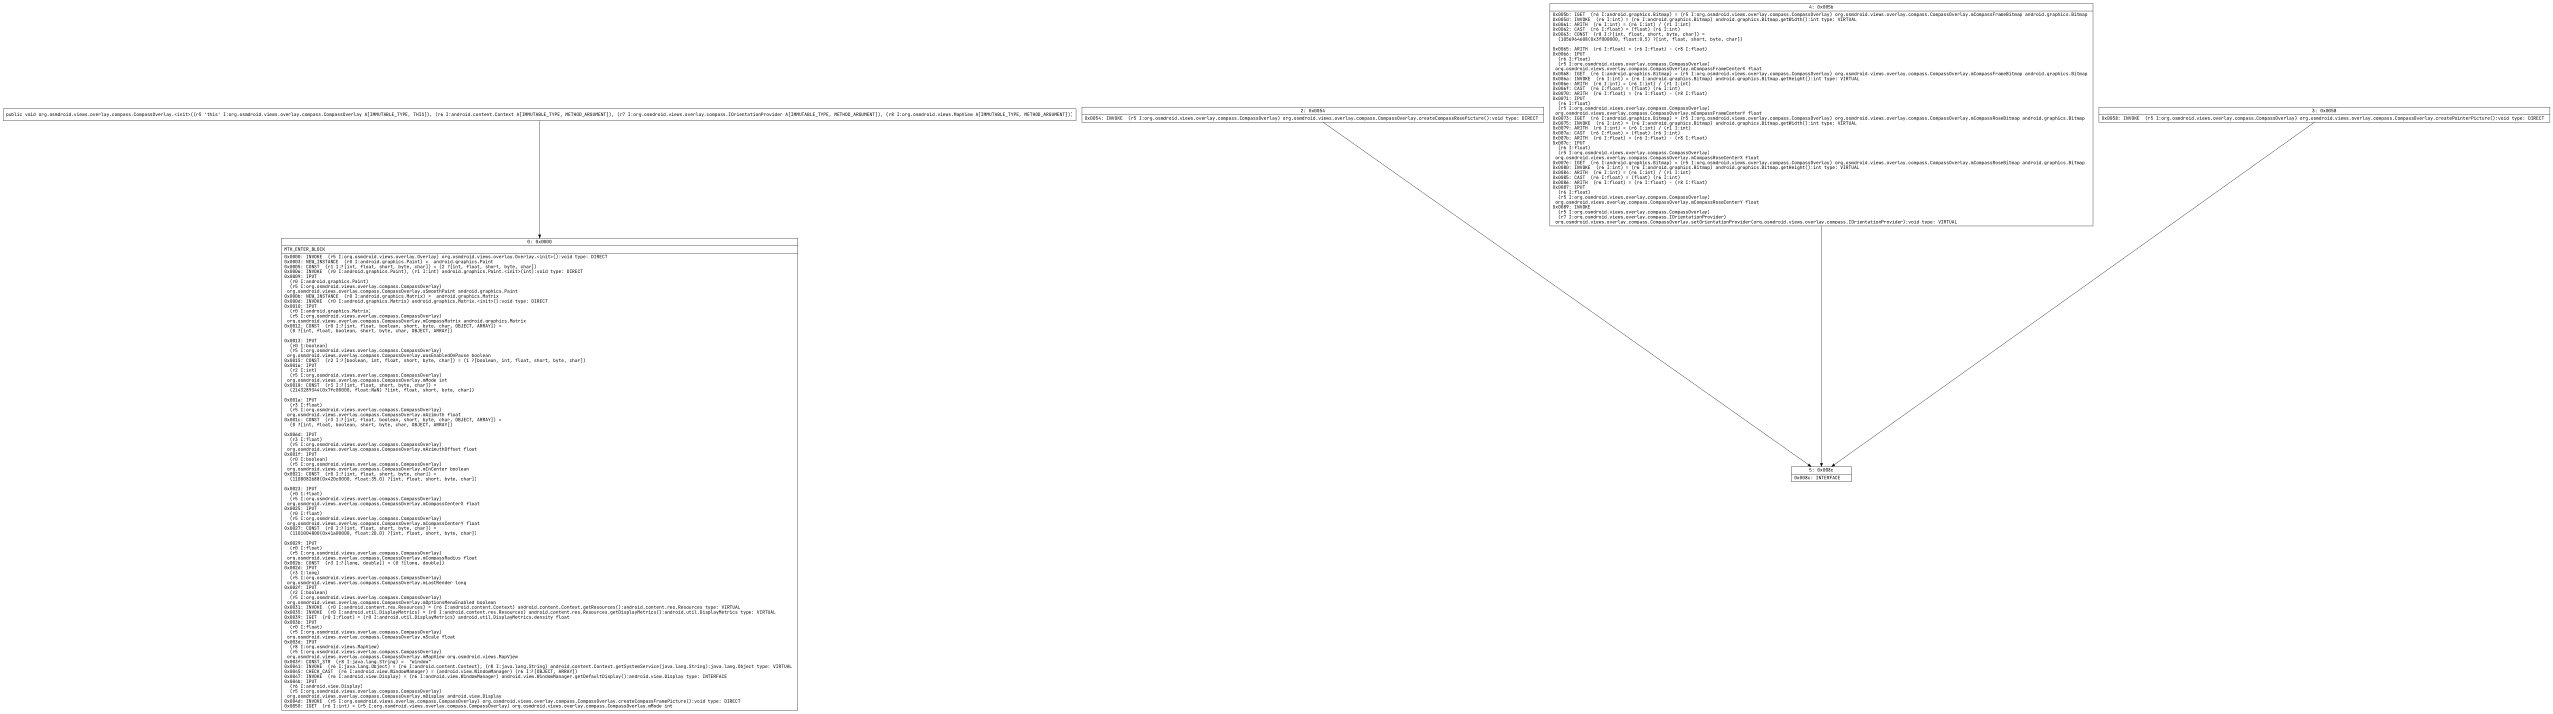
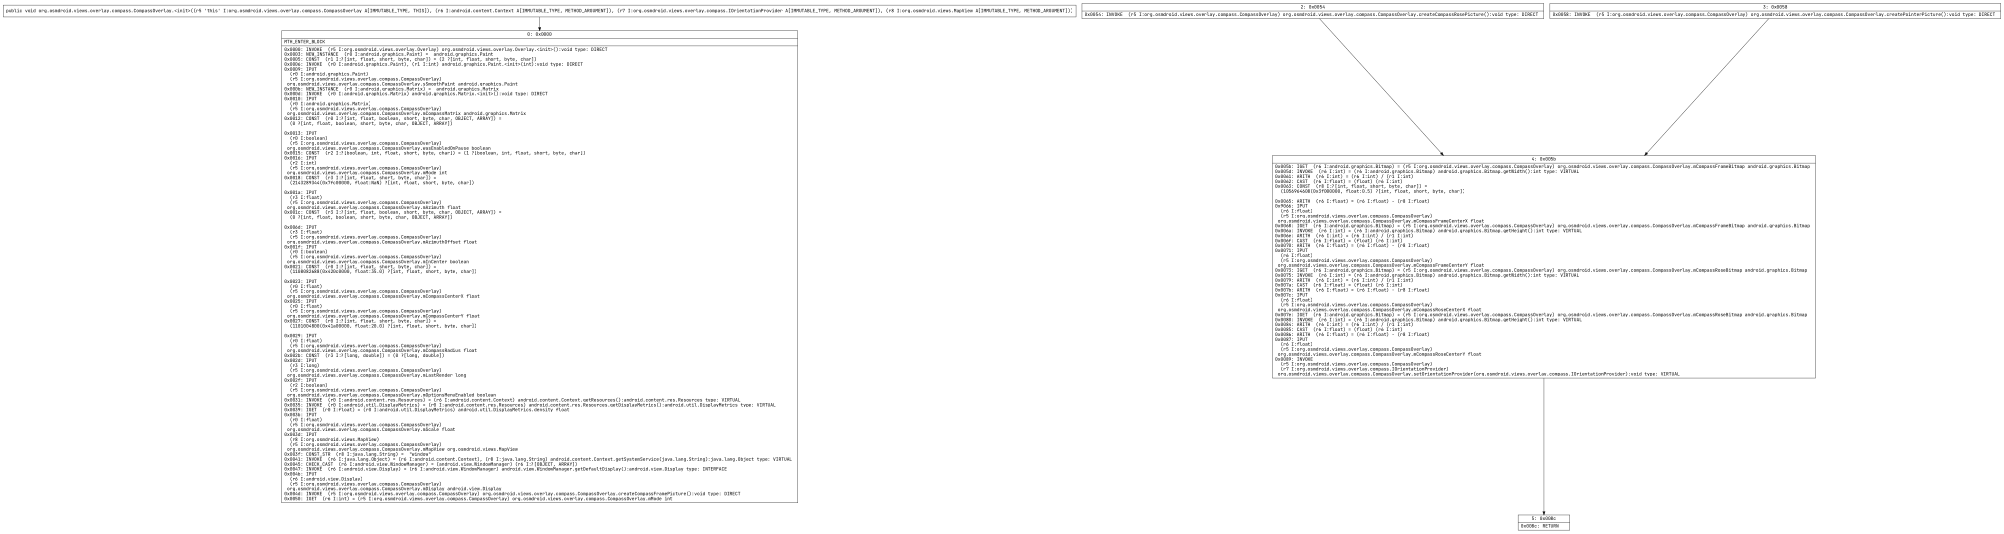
node "4: 0x005b": text "0x0066: IPUT" -> "0x9066: IPUT"
edge "2: 0x0054" -> "5: 0x008c": now "2: 0x0054" -> "4: 0x005b"
edge "3: 0x0058" -> "5: 0x008c": now "3: 0x0058" -> "4: 0x005b"
node "5: 0x008c": text "0x008c: INTERFACE" -> "0x008c: RETURN"
